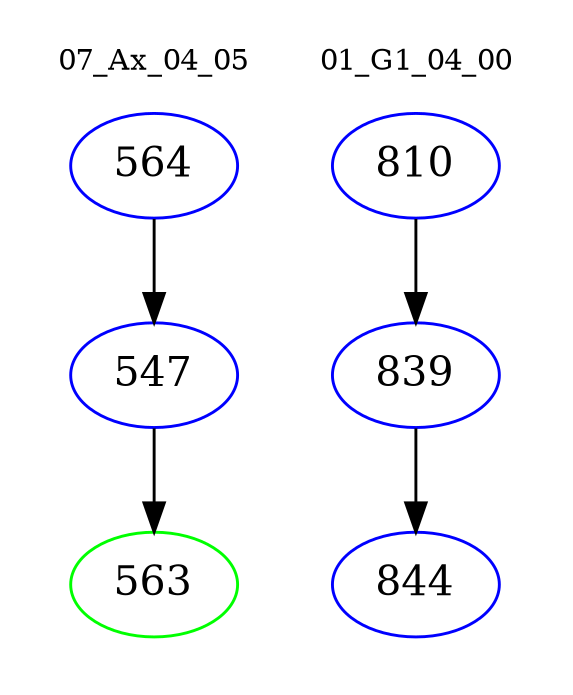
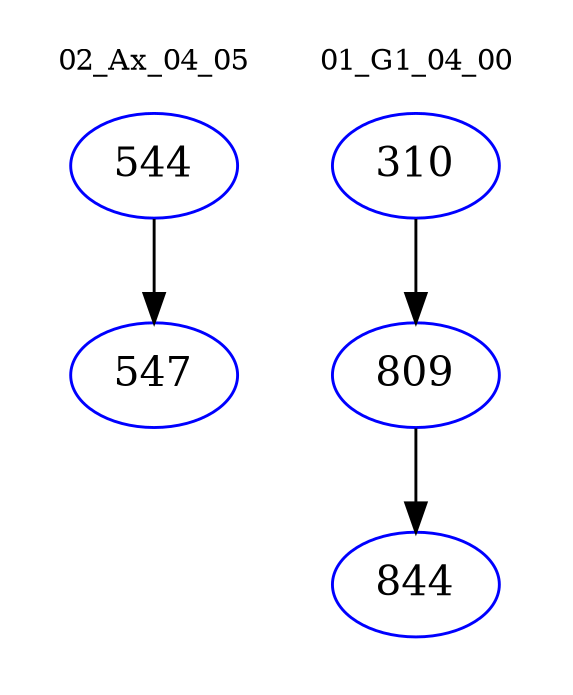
cluster "07_Ax_04_05": label "07_Ax_04_05" -> "02_Ax_04_05"
node "564": label "564" -> "544"
node "810": label "810" -> "310"
node "839": label "839" -> "809"
node "563": removed
